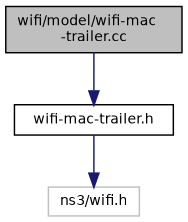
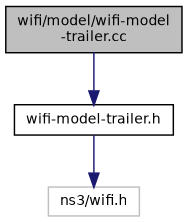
node "wifi/model/wifi-mac -trailer.cc": label "wifi/model/wifi-mac -trailer.cc" -> "wifi/model/wifi-model -trailer.cc"
node "wifi-mac-trailer.h": label "wifi-mac-trailer.h" -> "wifi-model-trailer.h"
